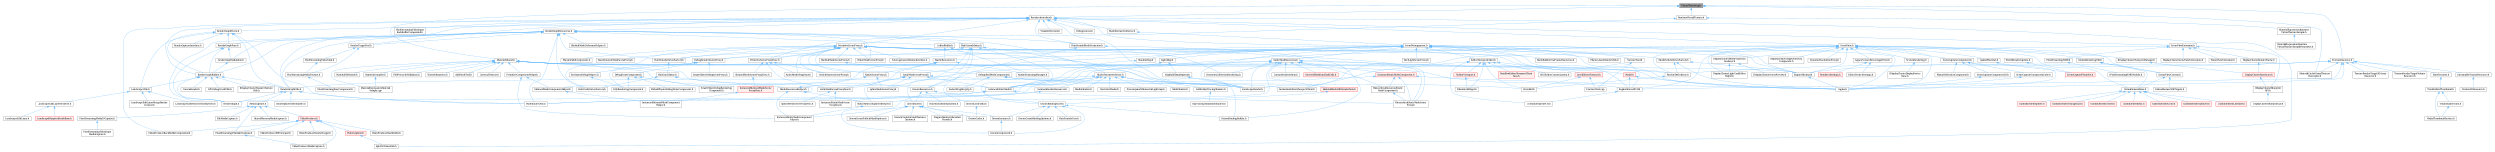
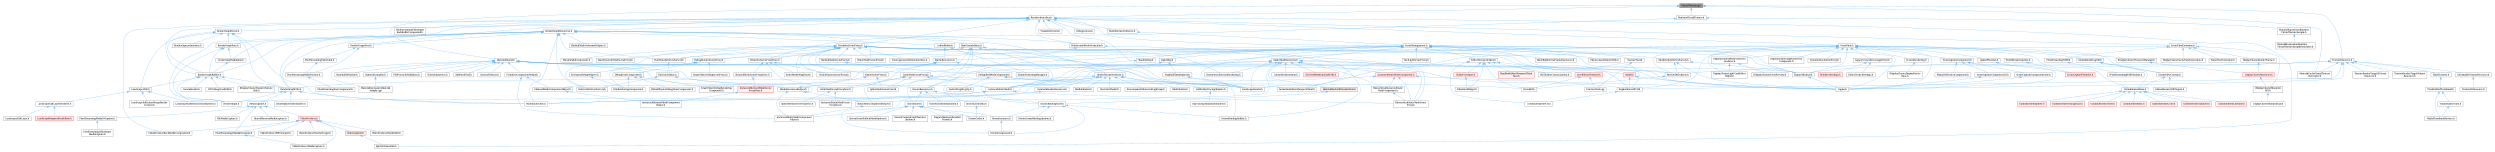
node "HairStrandsCore.h": removed
